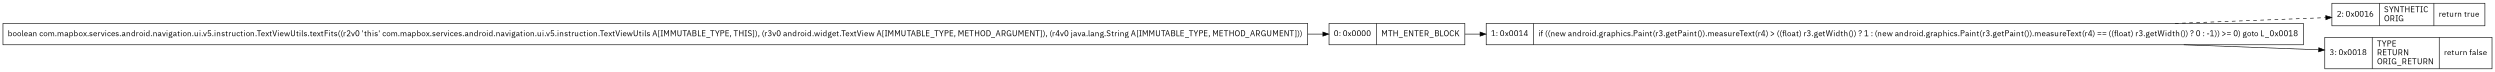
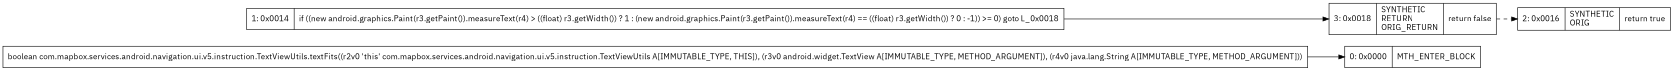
edge "1: 0x0014" -> "2: 0x0016": now "3: 0x0018" -> "2: 0x0016"
edge "0: 0x0000" -> "1: 0x0014": removed
node "3: 0x0018": text "TYPE" -> "SYNTHETIC"
